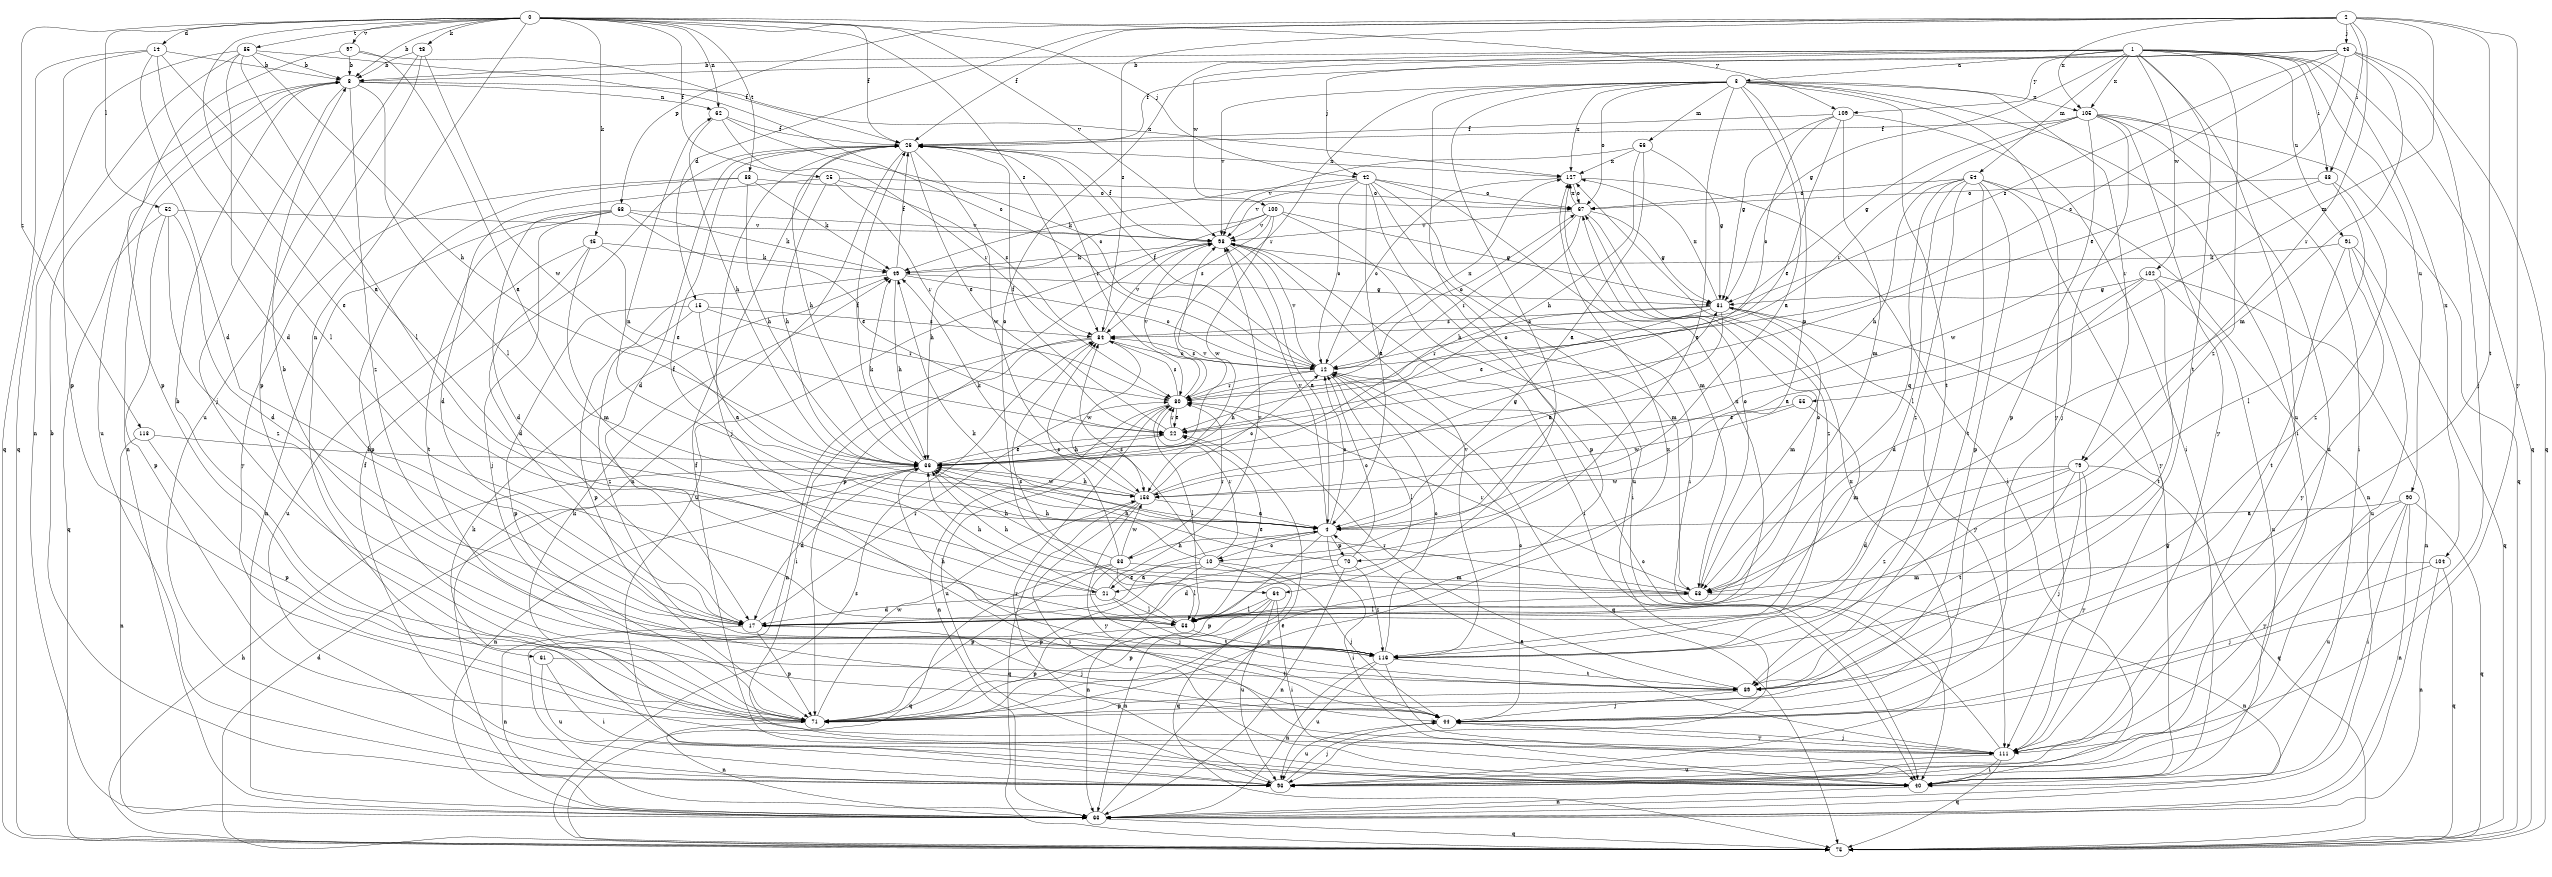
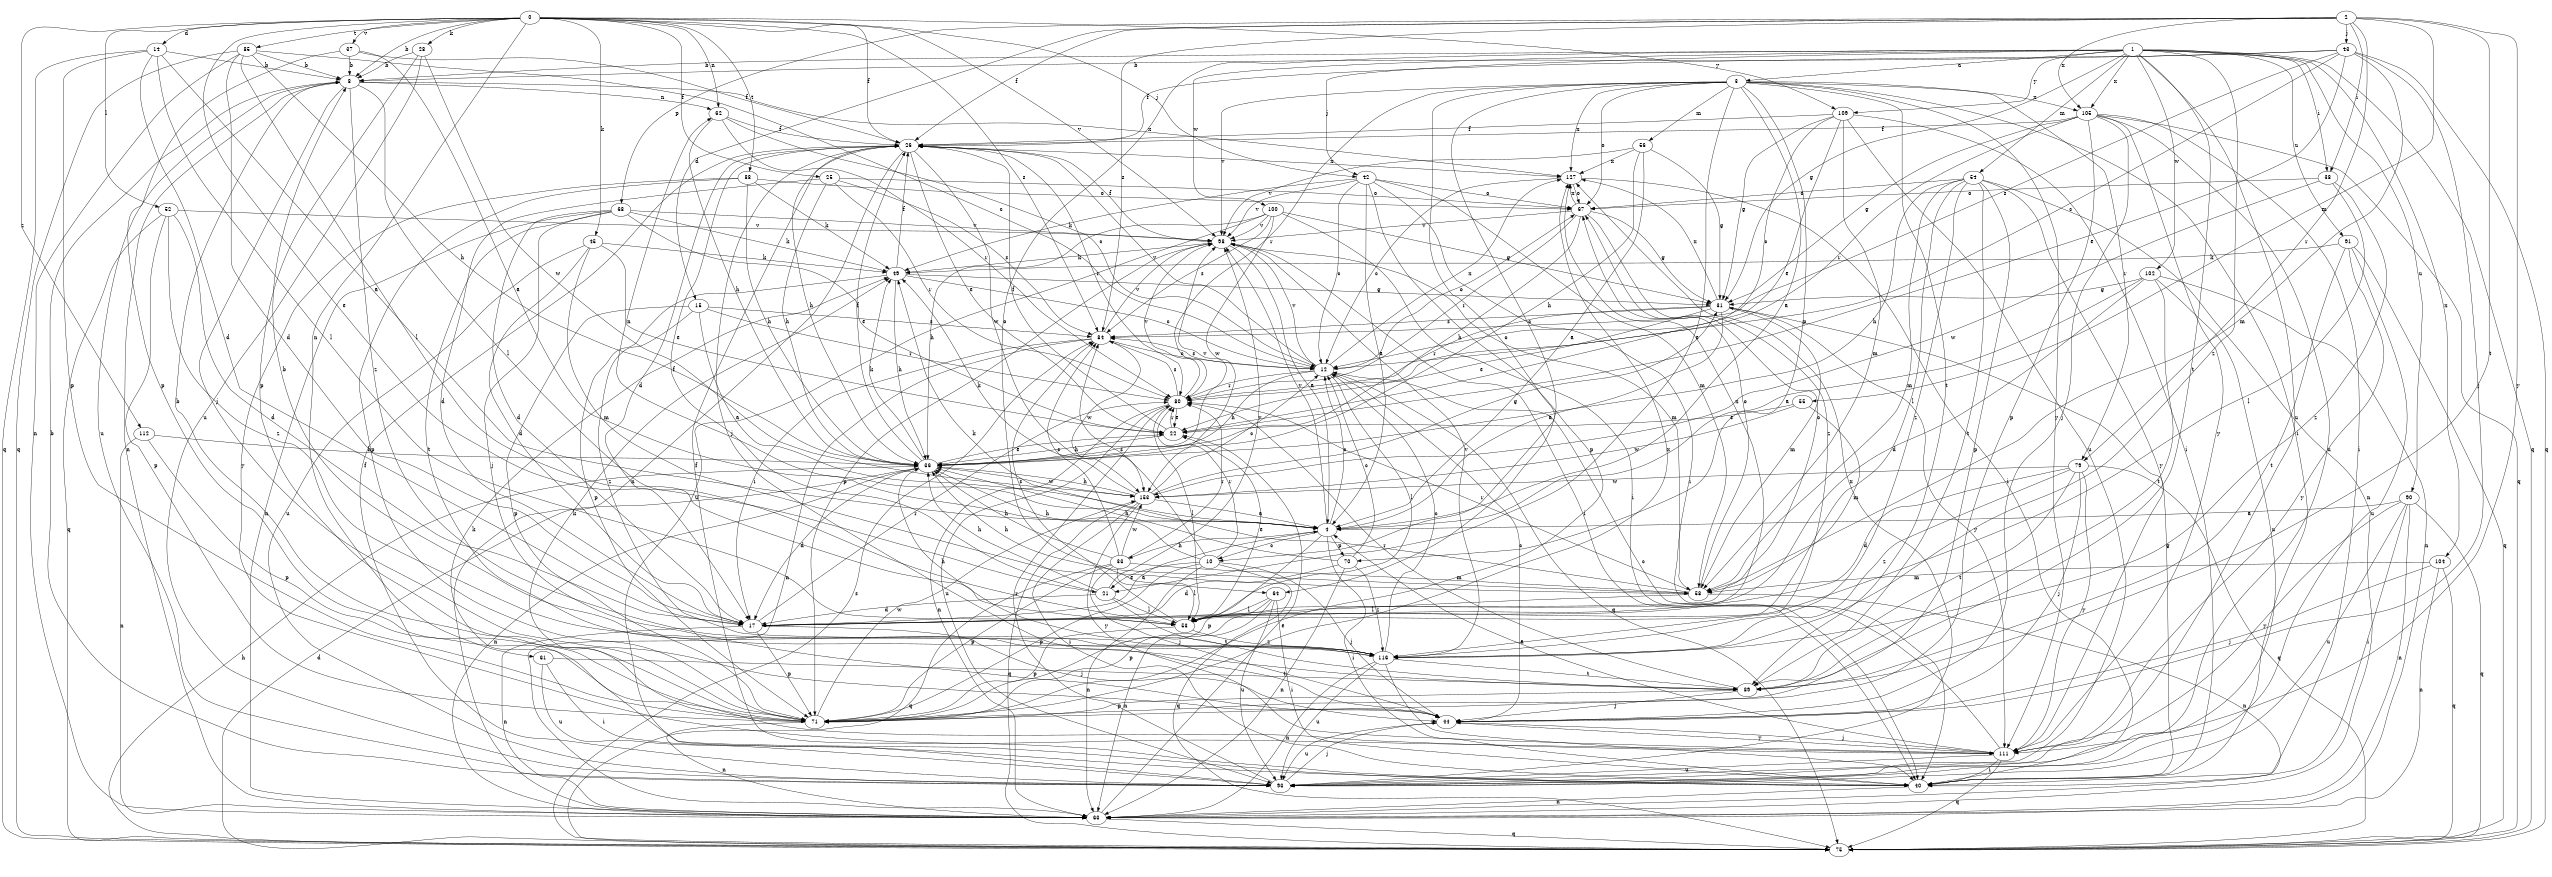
node "97": label "97" -> "37"
node "48": label "48" -> "28"
edge "12" -> "26": label "f" -> "v"
edge "54" -> "58": label "q" -> "m"
node "113": label "113" -> "112"
edge "42" -> "93": now "109" -> "93"
edge "84" -> "40": now "84" -> "17"
